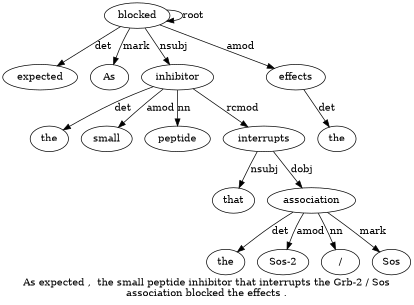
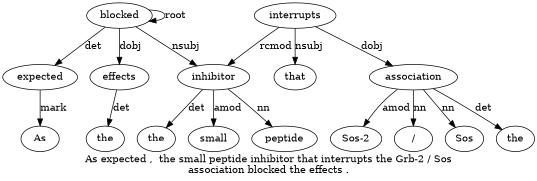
edge "blocked" -> "As": now "expected" -> "As"
edge "blocked" -> "effects": label "amod" -> "dobj"
edge "inhibitor" -> "interrupts": reversed
edge "association" -> "Sos": label "mark" -> "nn"
